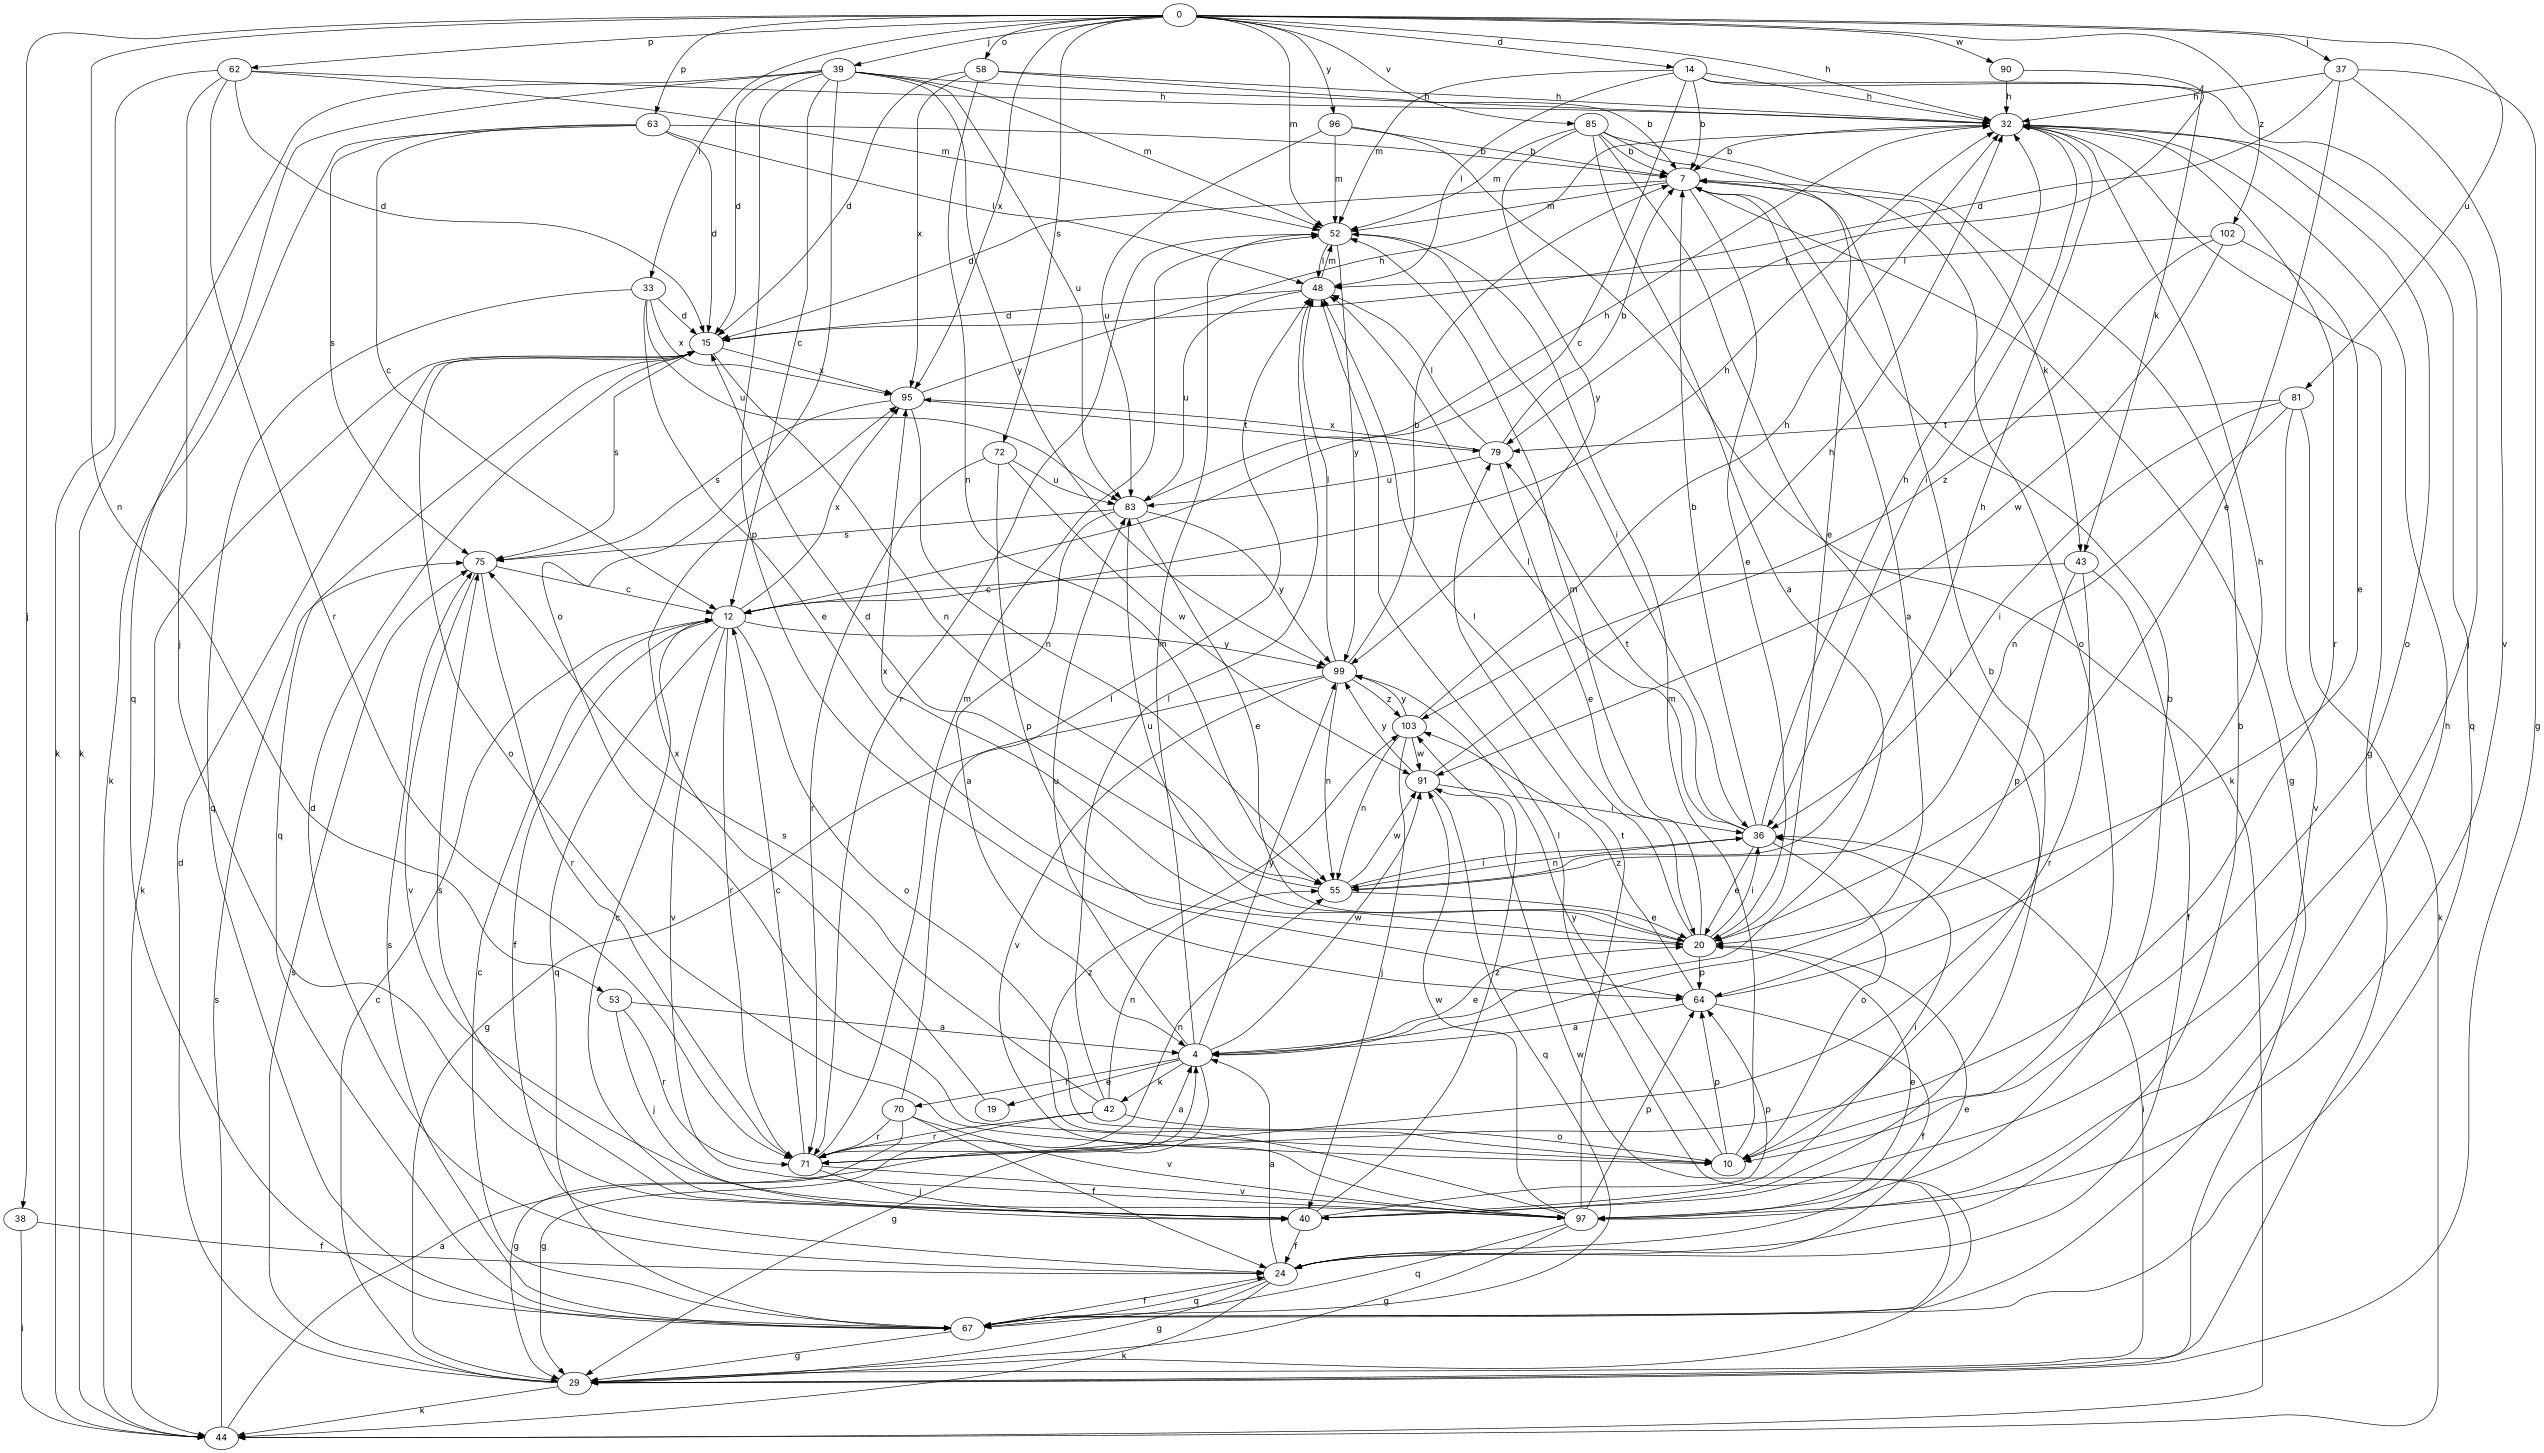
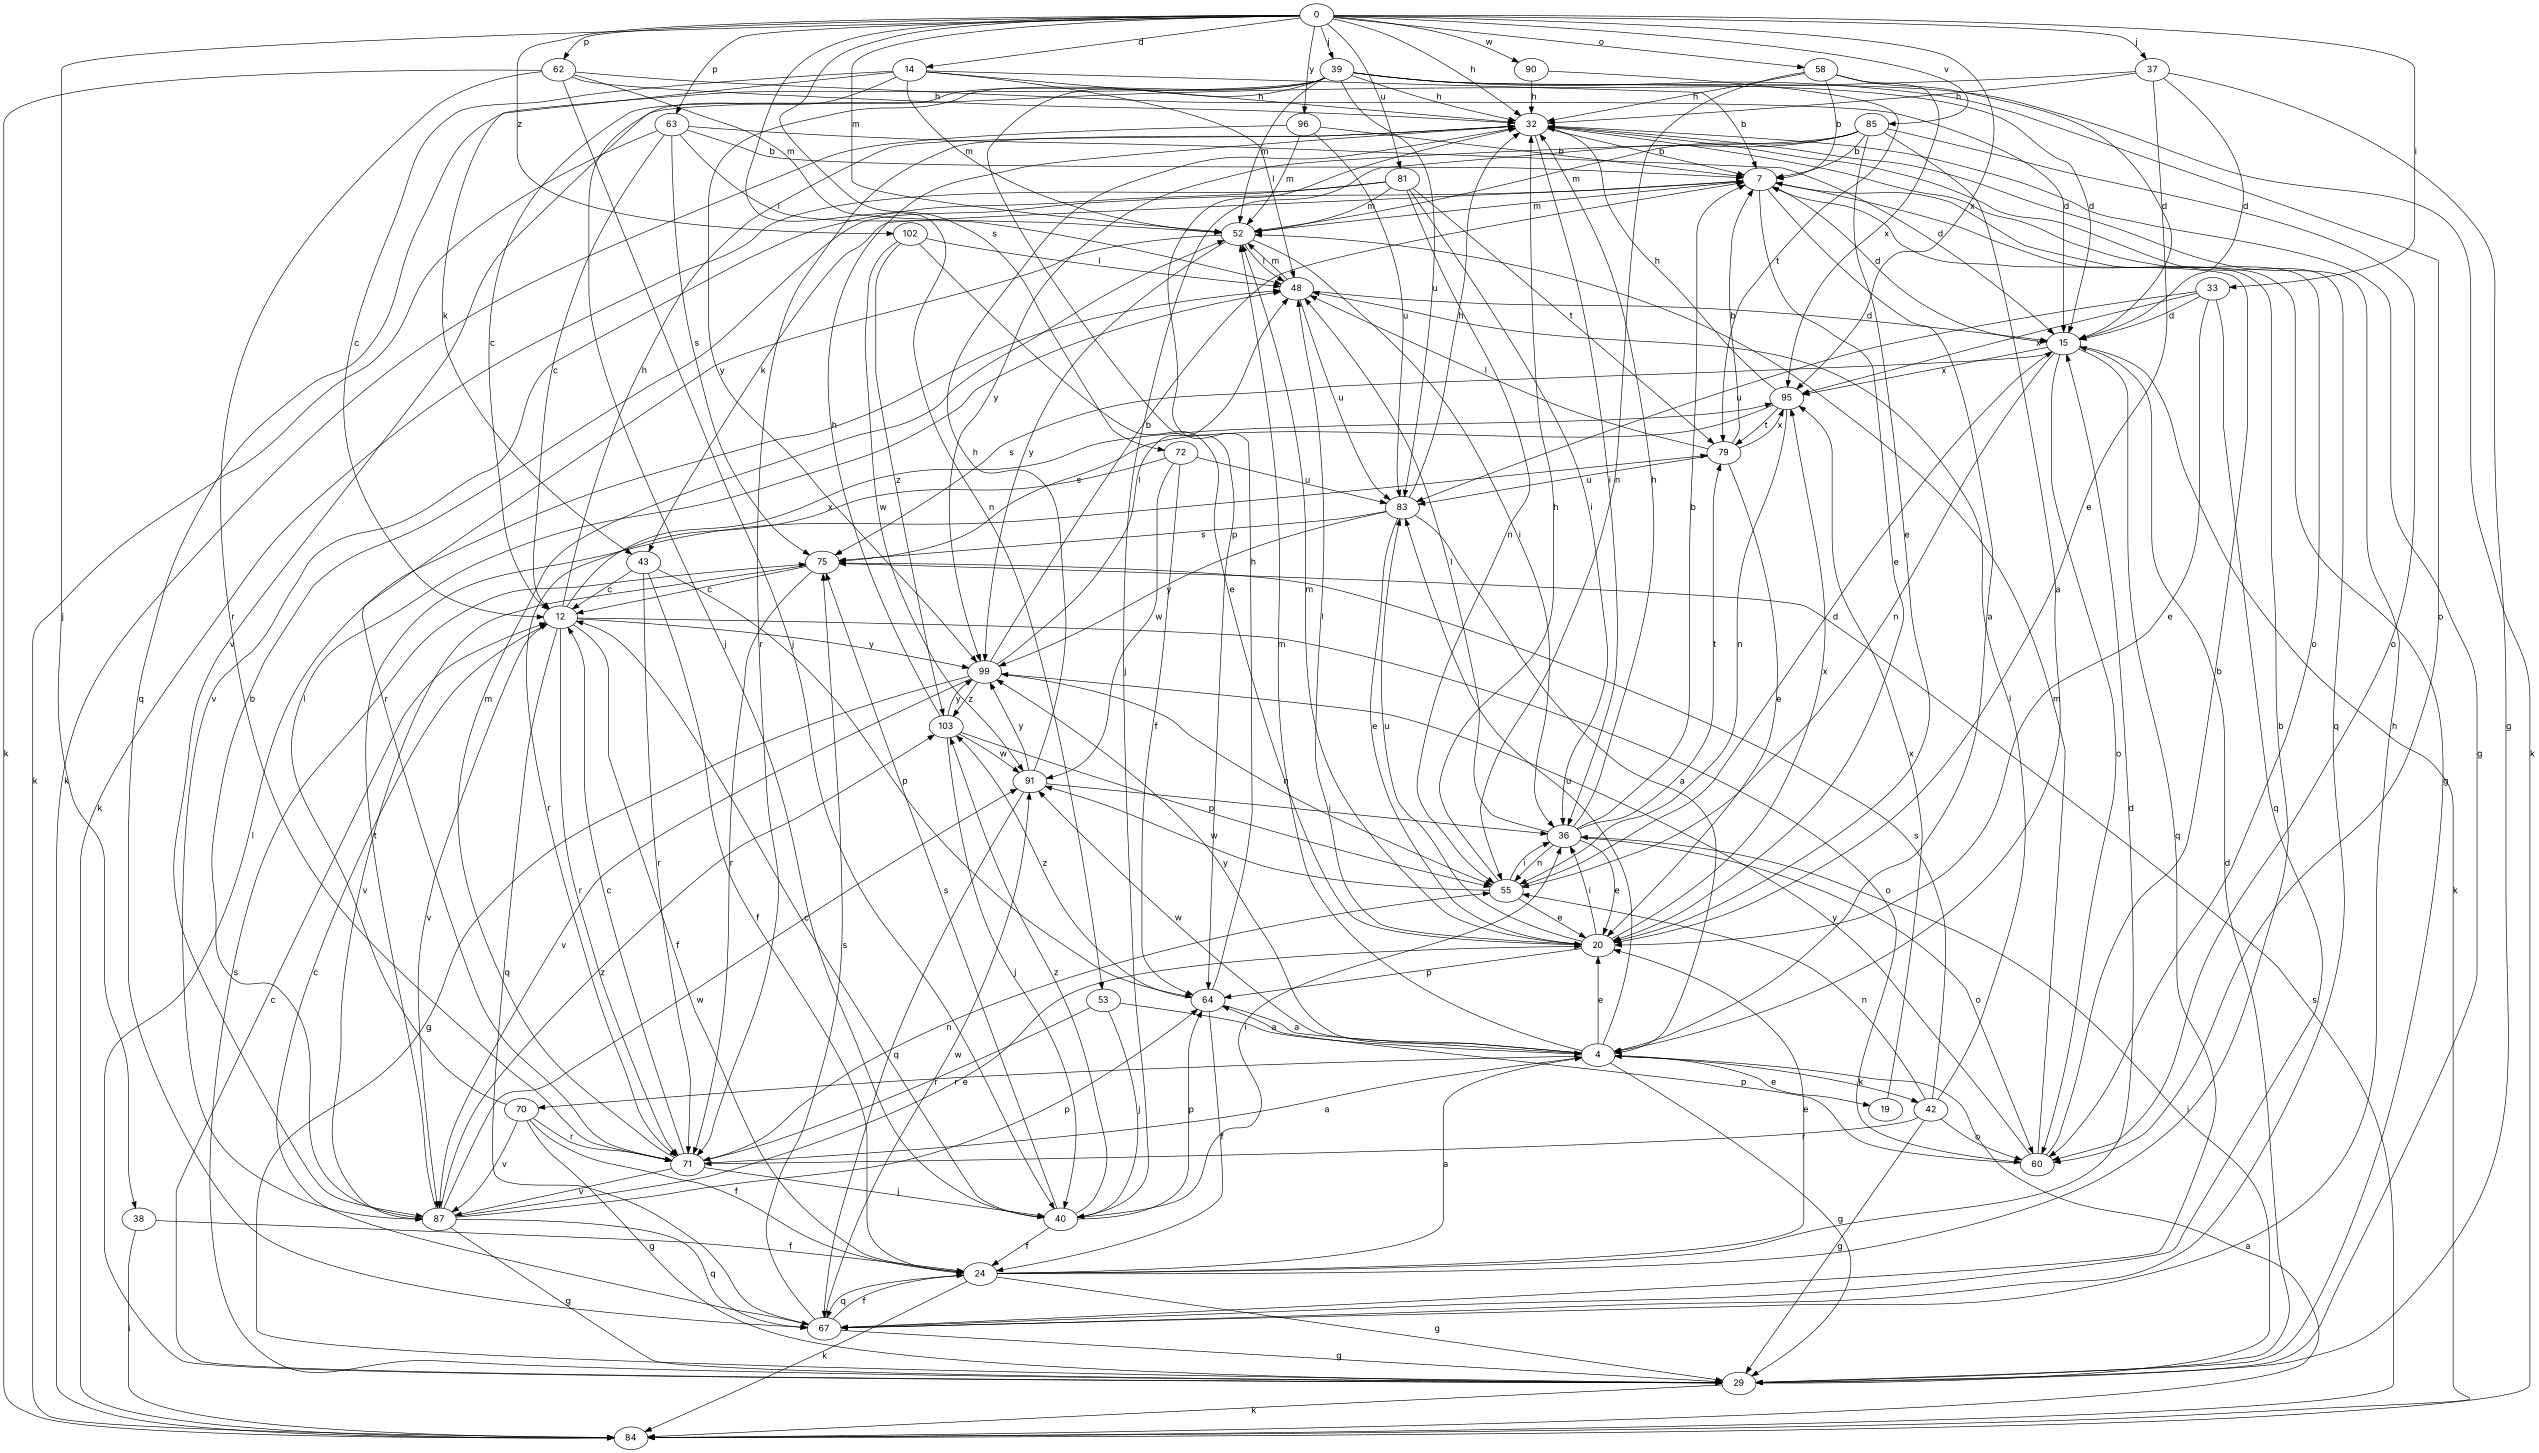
edge "81" -> "52": added, label "m"
edge "72" -> "64": label "p" -> "f"
edge "103" -> "55": label "n" -> "p"
node "10": label "10" -> "60"
node "97": label "97" -> "87"
node "44": label "44" -> "84"
